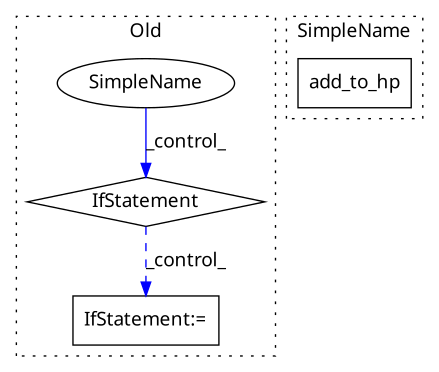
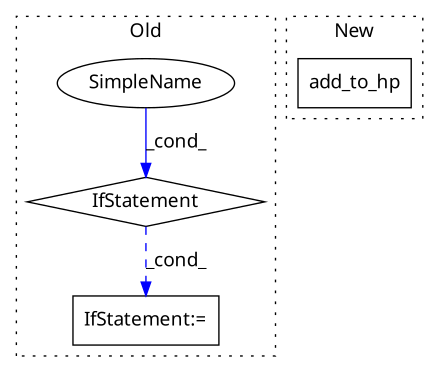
cluster "SimpleName": label "SimpleName" -> "New"
edge "SimpleName" -> "IfStatement": label "_control_" -> "_cond_"
edge "IfStatement" -> "IfStatement:=": label "_control_" -> "_cond_"
